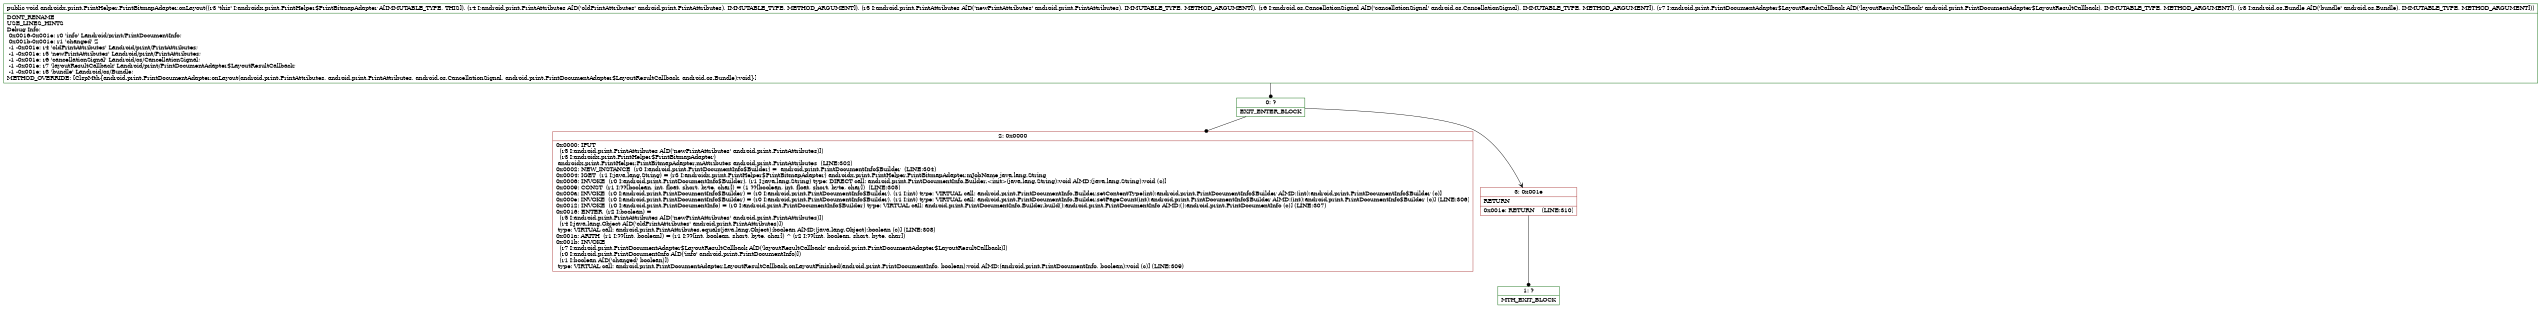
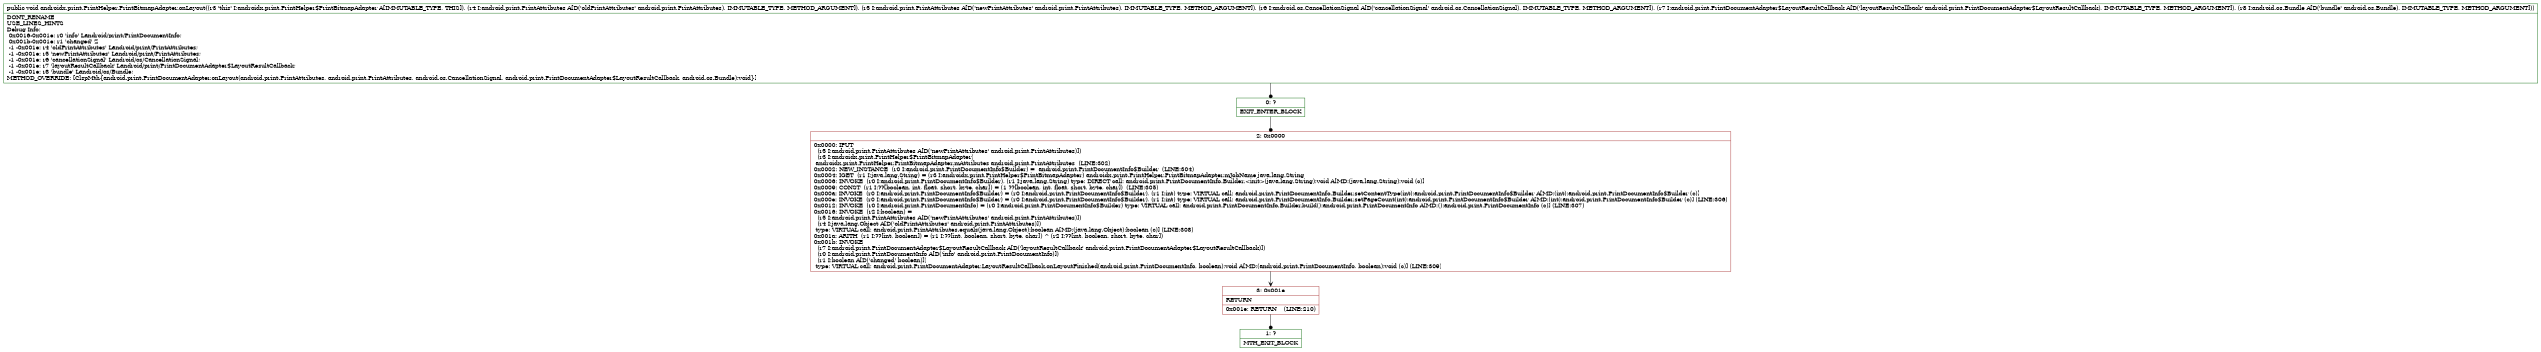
edge "0: ?" -> "3: 0x001e": now "2: 0x0000" -> "3: 0x001e"
node "3: 0x001e": text "0x001e: RETURN    (LINE:310)" -> "0x001e: RETURN    (LINE:210)"
node "2: 0x0000": text "0x0016: ENTER  (r2 I:boolean) =" -> "0x0016: INVOKE  (r2 I:boolean) ="
